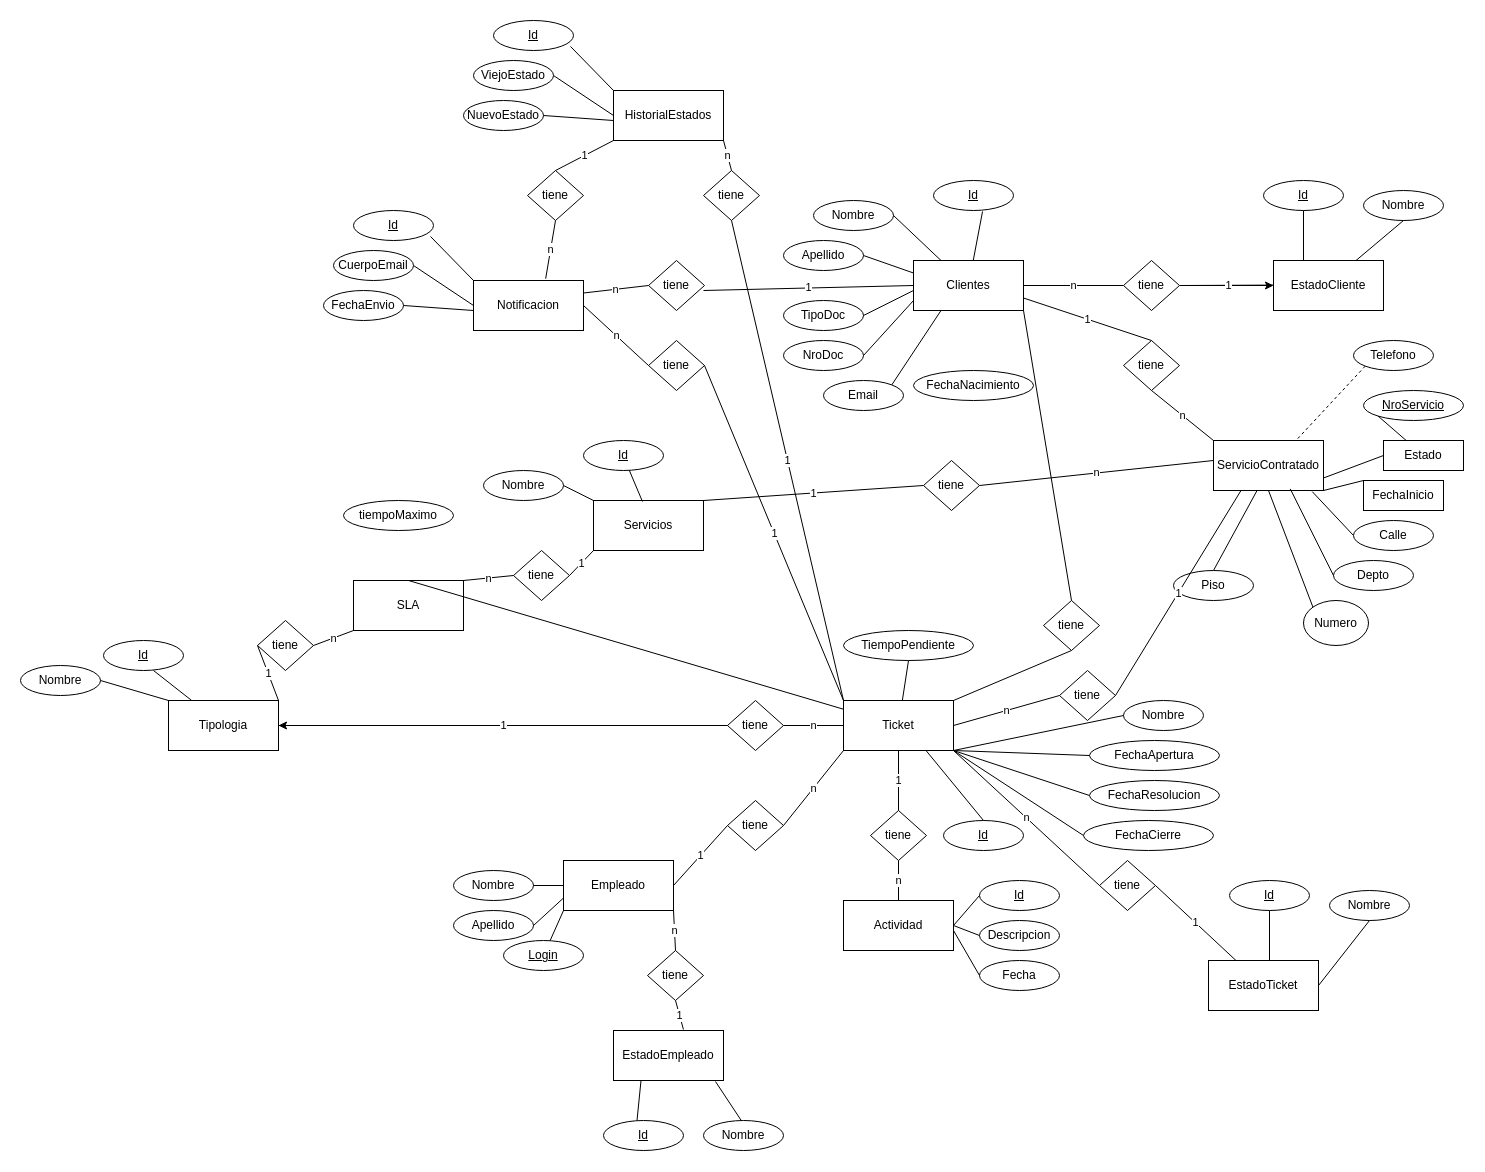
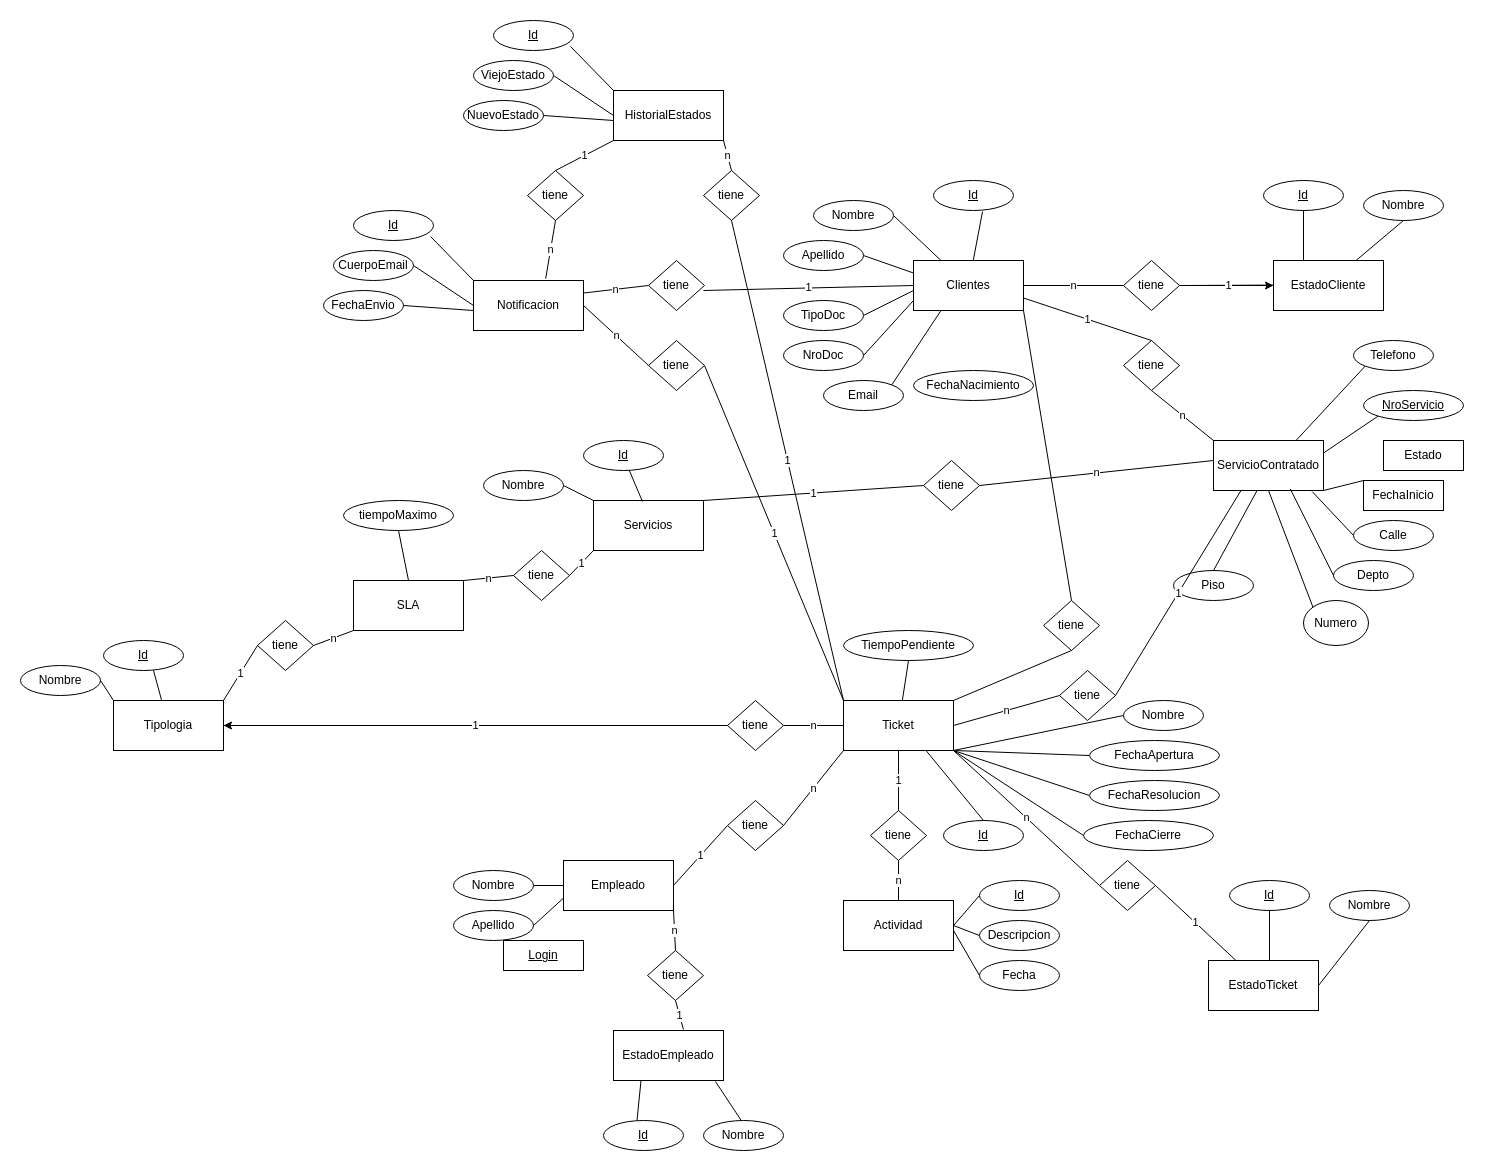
edge "Telefono" -- "ServicioContratado": style dashed -> solid
edge "NroServicio" -- "Estado": now "NroServicio" -- "ServicioContratado"
edge "Estado" -- "ServicioContratado": removed
edge "SLA" -- "Ticket": now "SLA" -- "tiempoMaximo"
node "Tipologia": moved (224, 726) -> (169, 726)
edge "Empleado" -- "Login": removed
node "Login": shape ellipse -> rectangle
